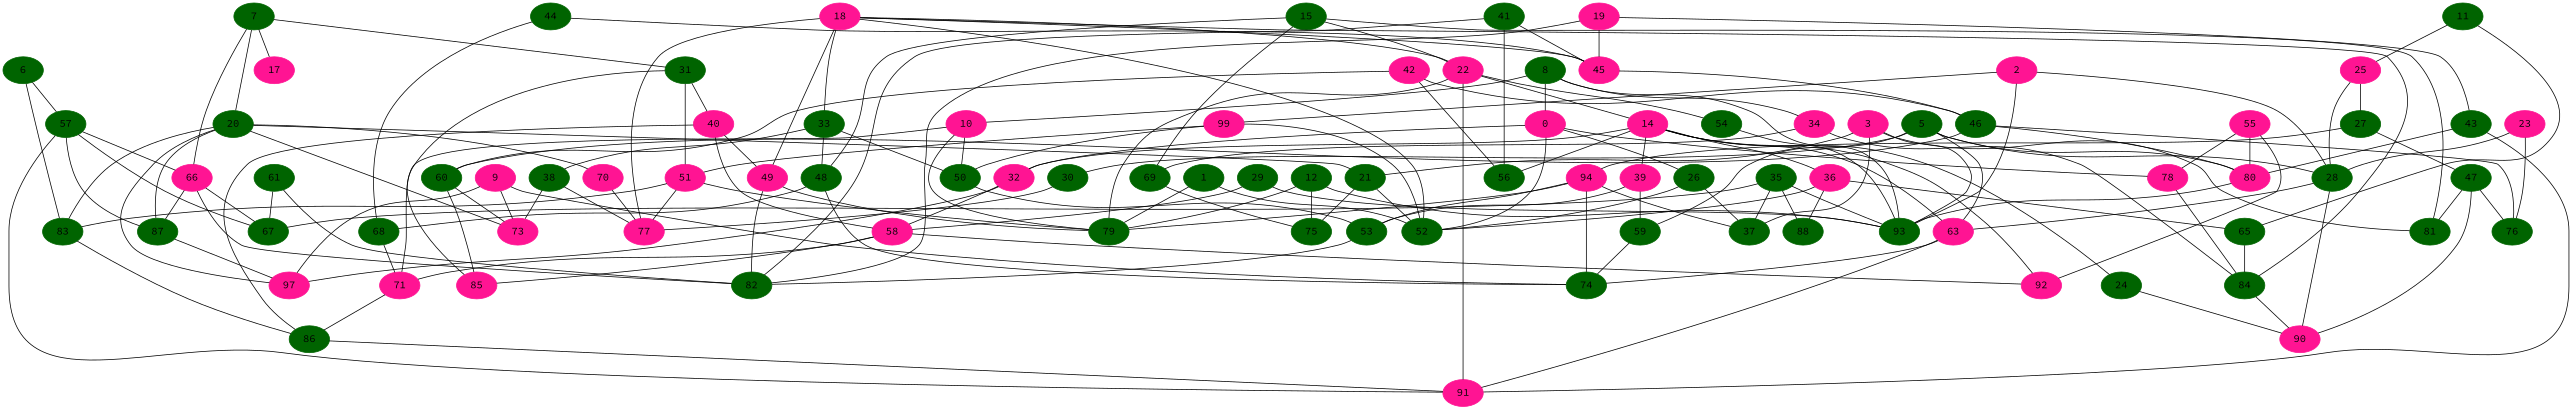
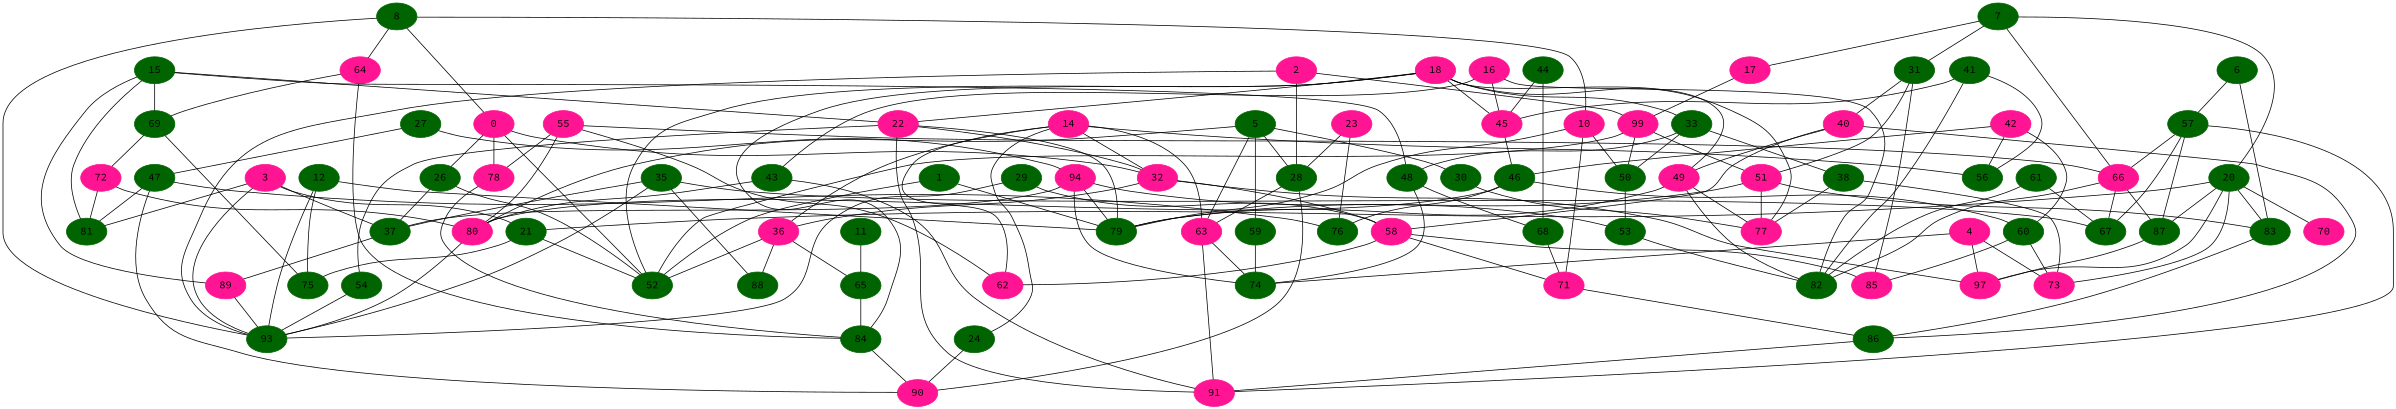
node "19": label "19" -> "16"
node "25": removed
edge "22" -- "14": now "22" -- "32"
edge "17" -- "99": added
node "34": label "34" -> "64"
edge "55" -- "66": added
node "72": added
node "9": label "9" -> "4"
node "39": removed
edge "70" -- "77": now "49" -- "77"
edge "32" -- "36": added
node "89": added
node "92": label "92" -> "62"
